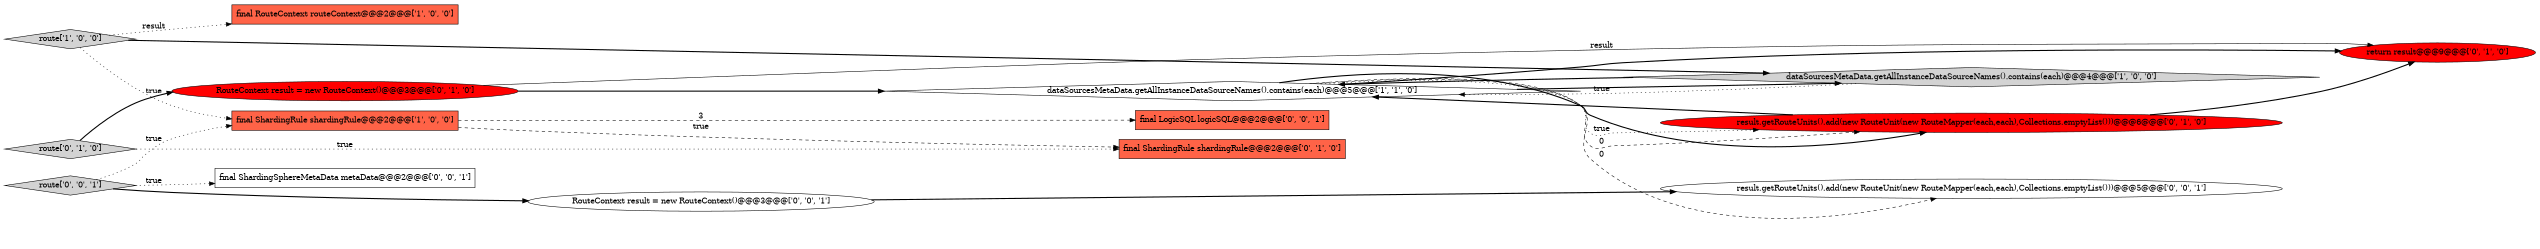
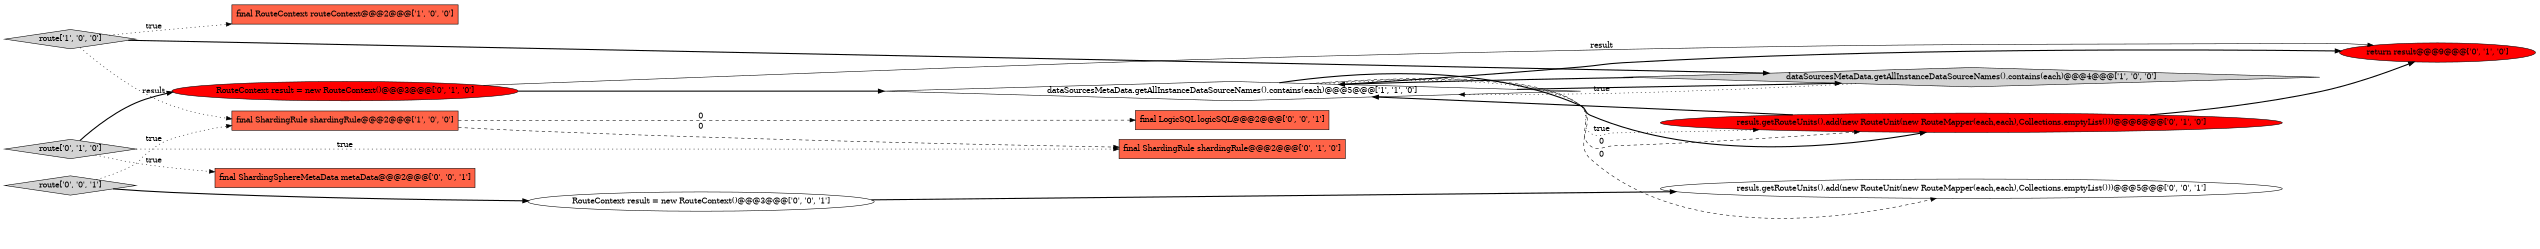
edge "route['1', '0', '0']" -> "final RouteContext routeContext@@@2@@@['1', '0', '0']": label "result" -> "true"
edge "route['1', '0', '0']" -> "final ShardingRule shardingRule@@@2@@@['1', '0', '0']": label "true" -> "result"
edge "final ShardingRule shardingRule@@@2@@@['1', '0', '0']" -> "final LogicSQL logicSQL@@@2@@@['0', '0', '1']": label "3" -> "0"
edge "final ShardingRule shardingRule@@@2@@@['1', '0', '0']" -> "final ShardingRule shardingRule@@@2@@@['0', '1', '0']": label "true" -> "0"
node "final ShardingSphereMetaData metaData@@@2@@@['0', '0', '1']": fillcolor white -> tomato
edge "route['0', '0', '1']" -> "final ShardingSphereMetaData metaData@@@2@@@['0', '0', '1']": now "route['0', '1', '0']" -> "final ShardingSphereMetaData metaData@@@2@@@['0', '0', '1']"
